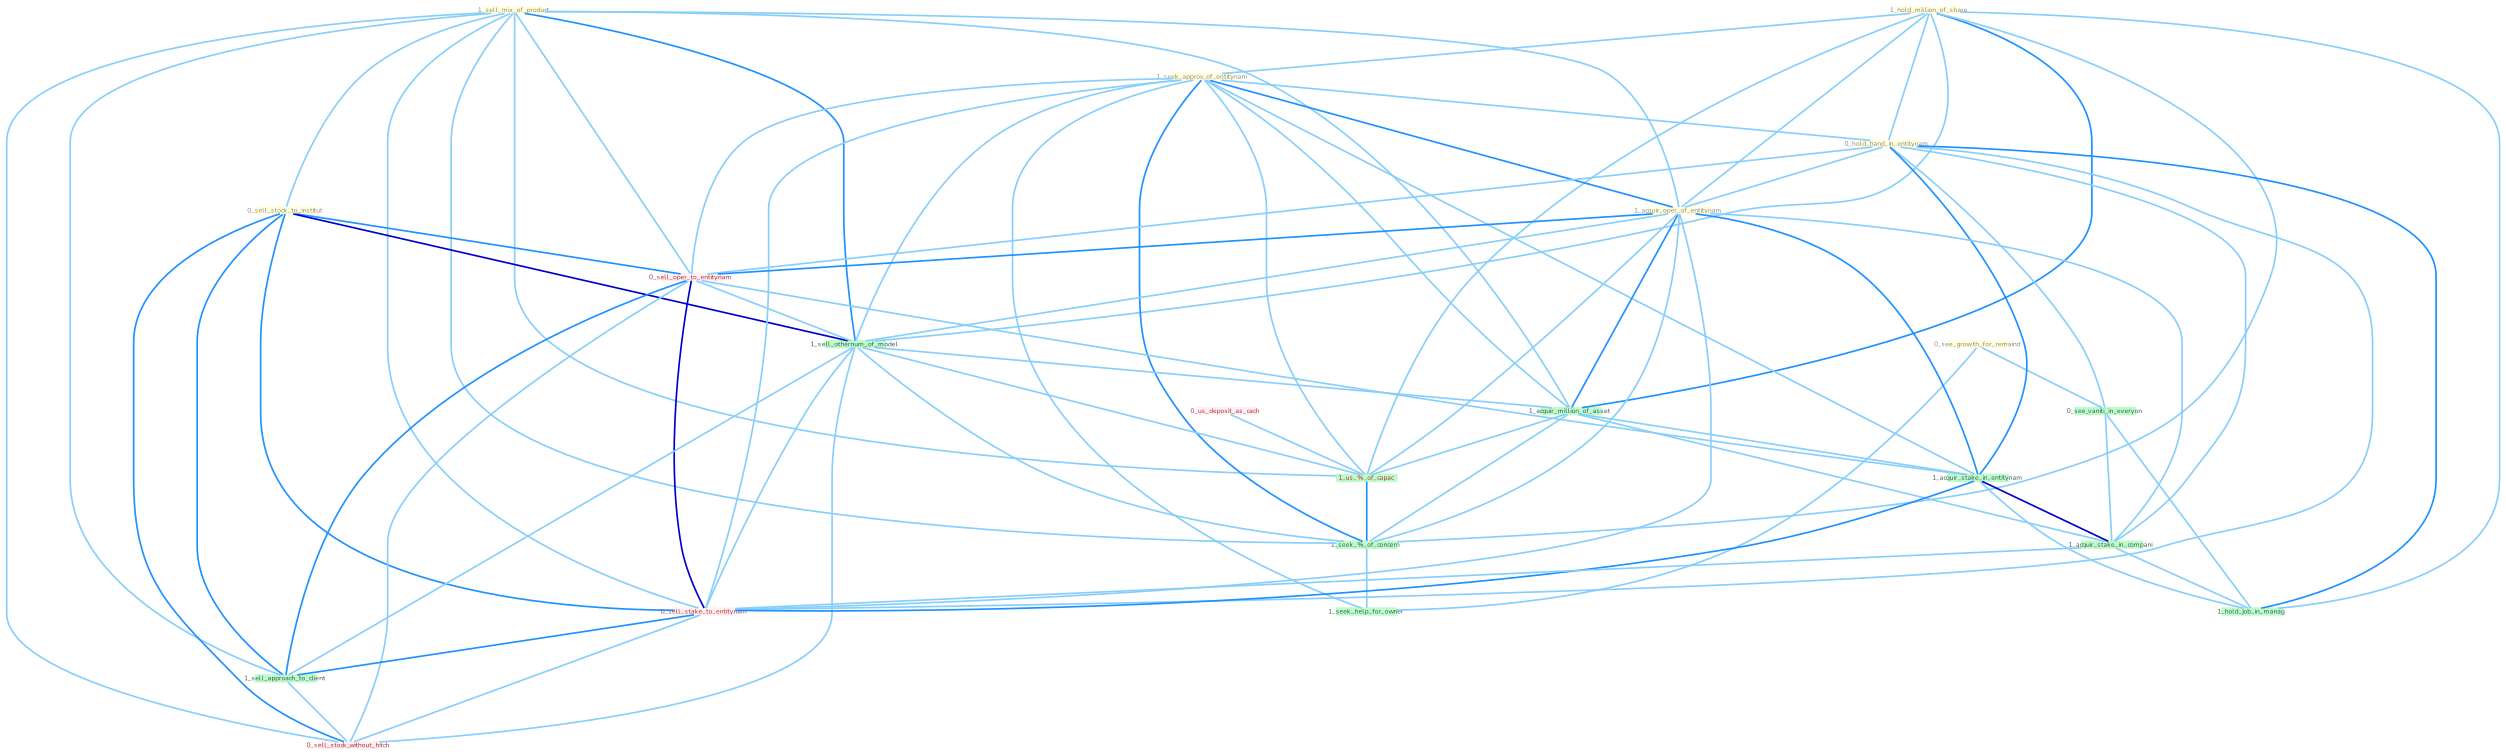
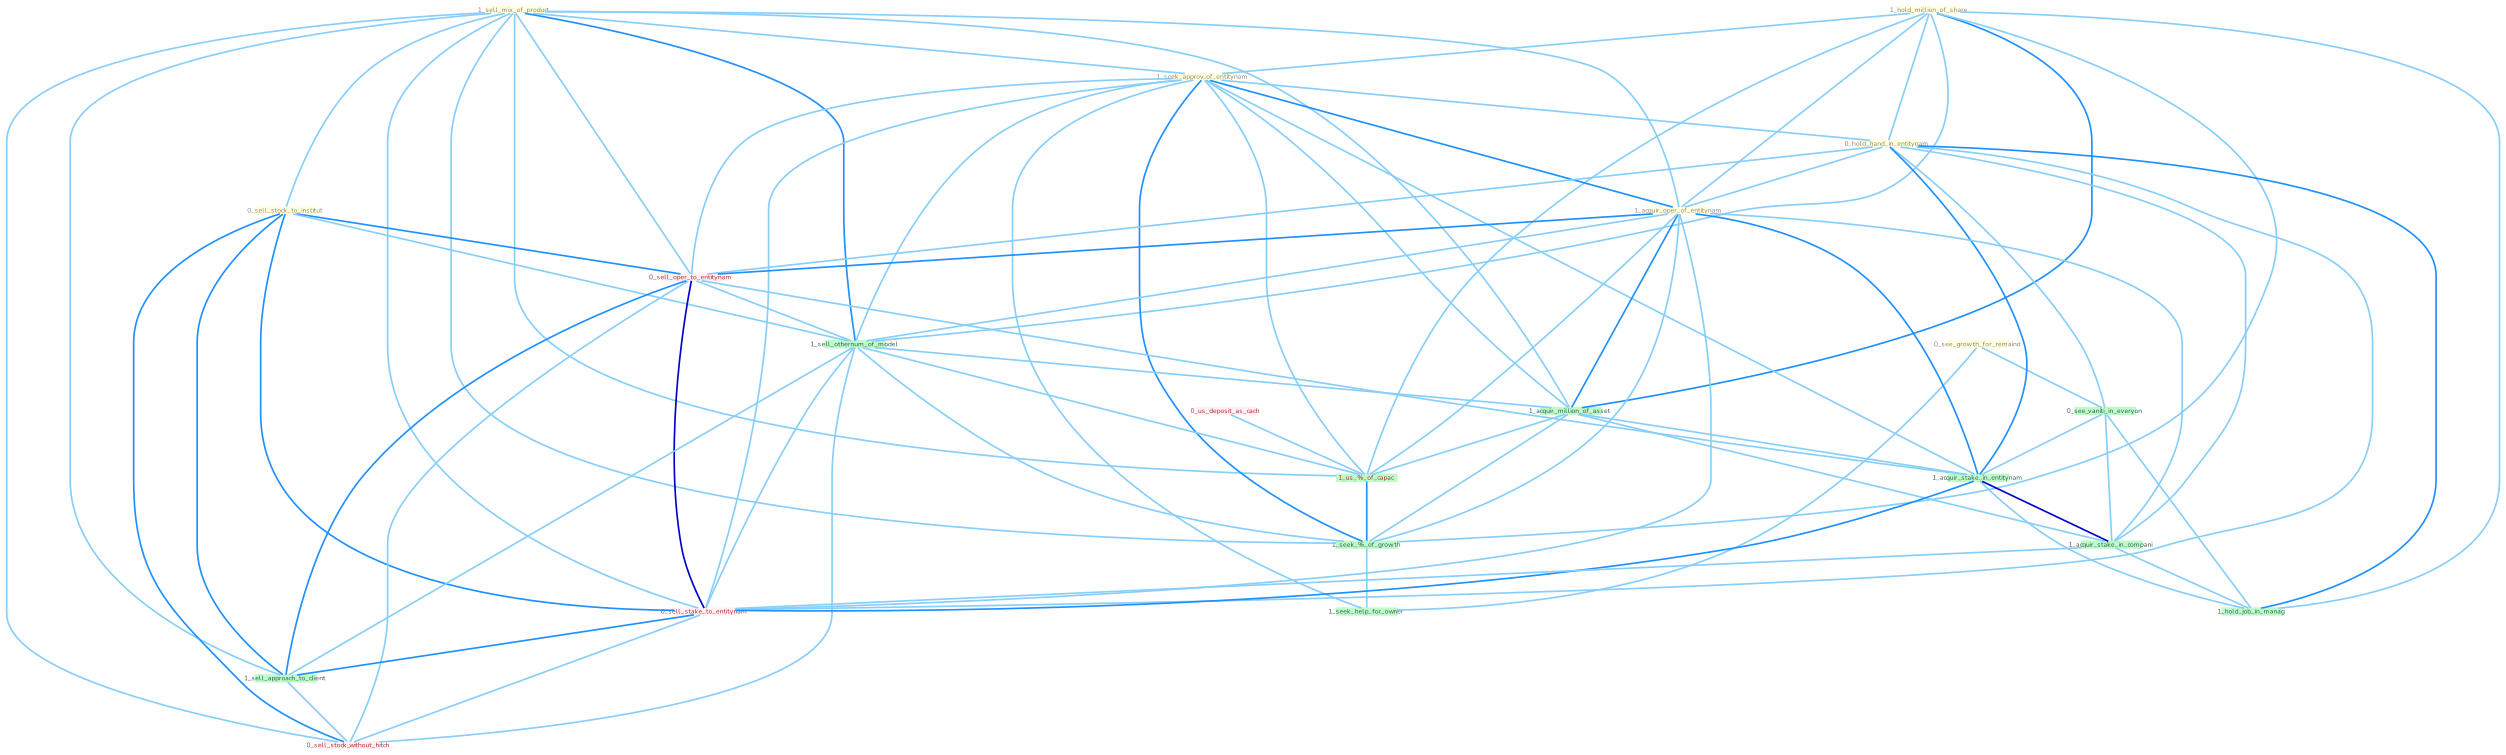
edge "1_sell_mix_of_product" -- "1_seek_approv_of_entitynam": added
edge "0_sell_stock_to_institut" -- "1_sell_othernum_of_model": color #0000cd -> #87cefa
edge "0_see_vaniti_in_everyon" -- "1_acquir_stake_in_entitynam": added
node "1_seek_%_of_concern": label "1_seek_%_of_concern" -> "1_seek_%_of_growth"
